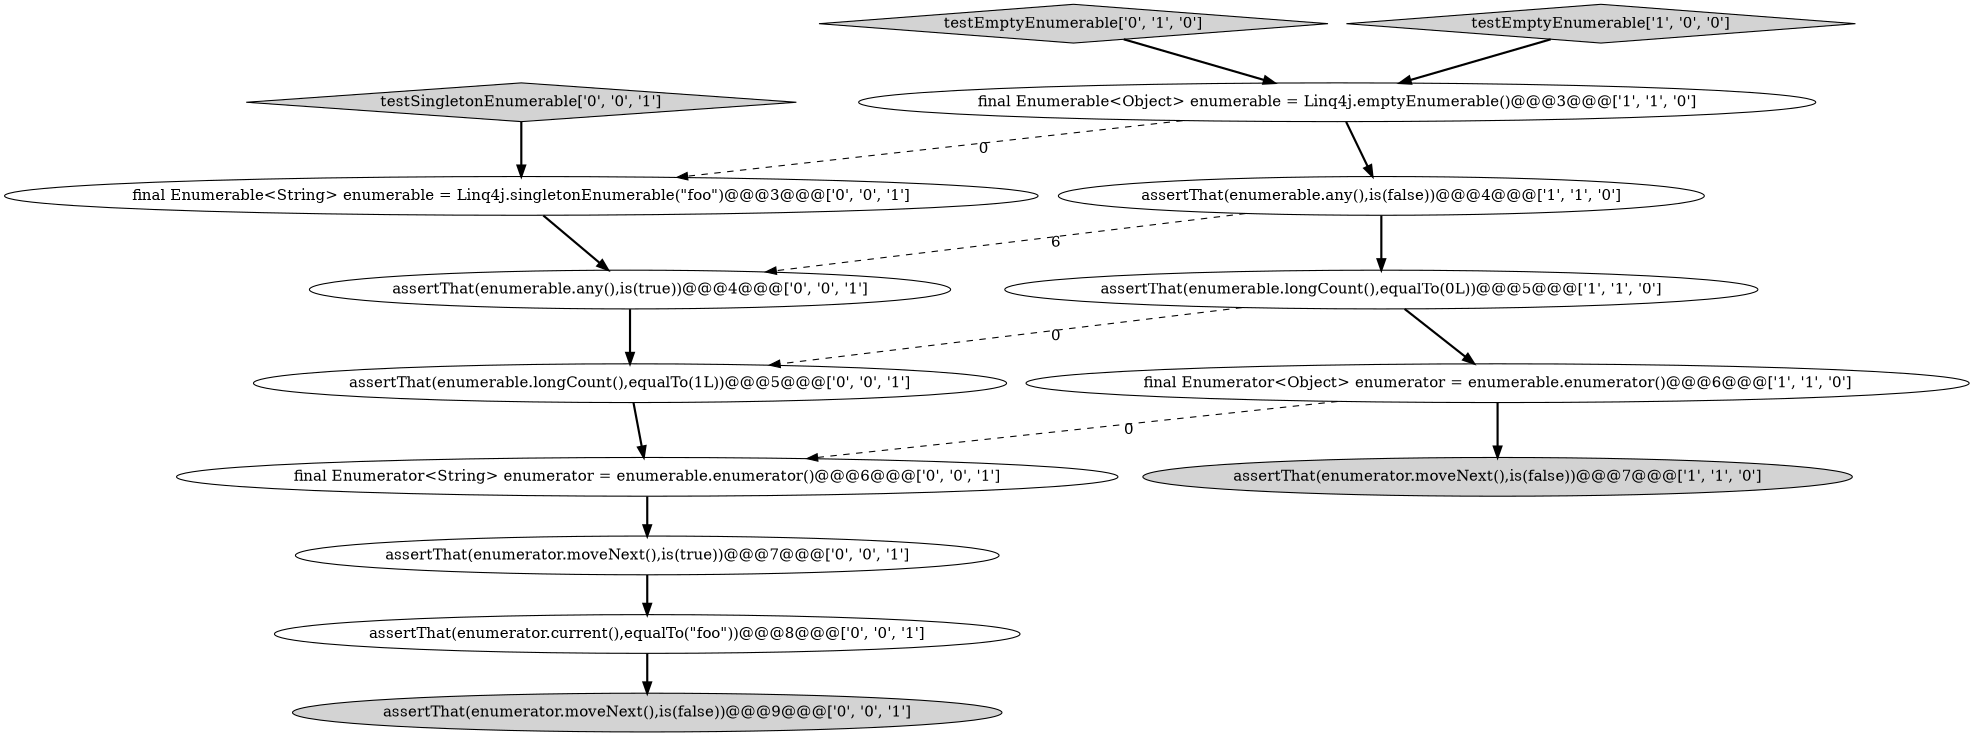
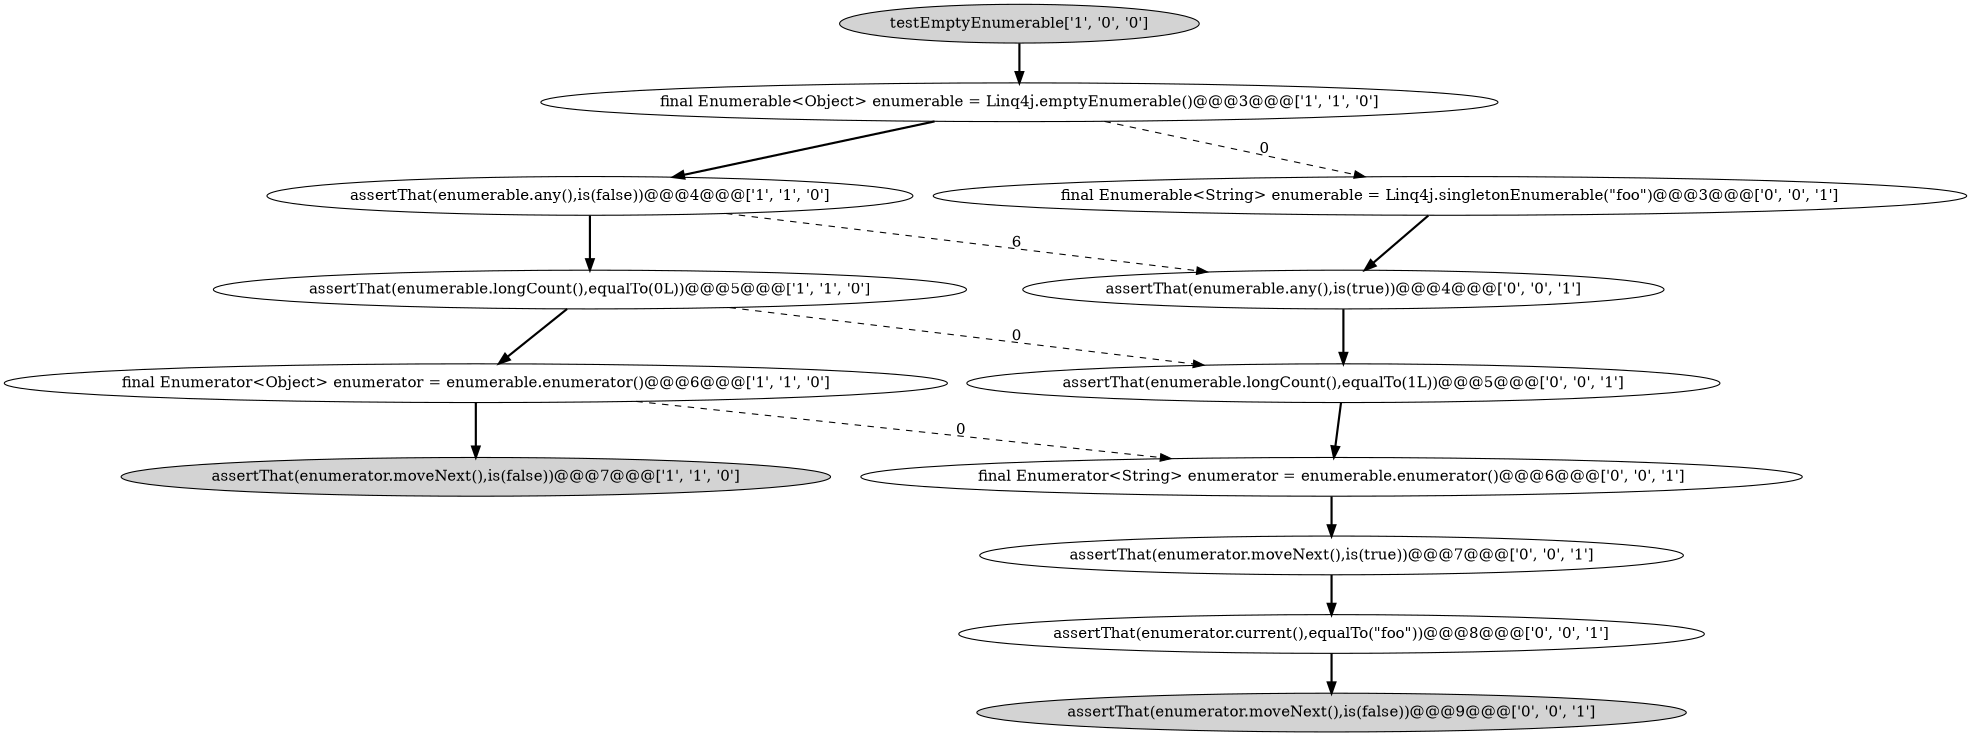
node "testEmptyEnumerable['0', '1', '0']": removed
node "testEmptyEnumerable['1', '0', '0']": shape diamond -> ellipse
node "testSingletonEnumerable['0', '0', '1']": removed
